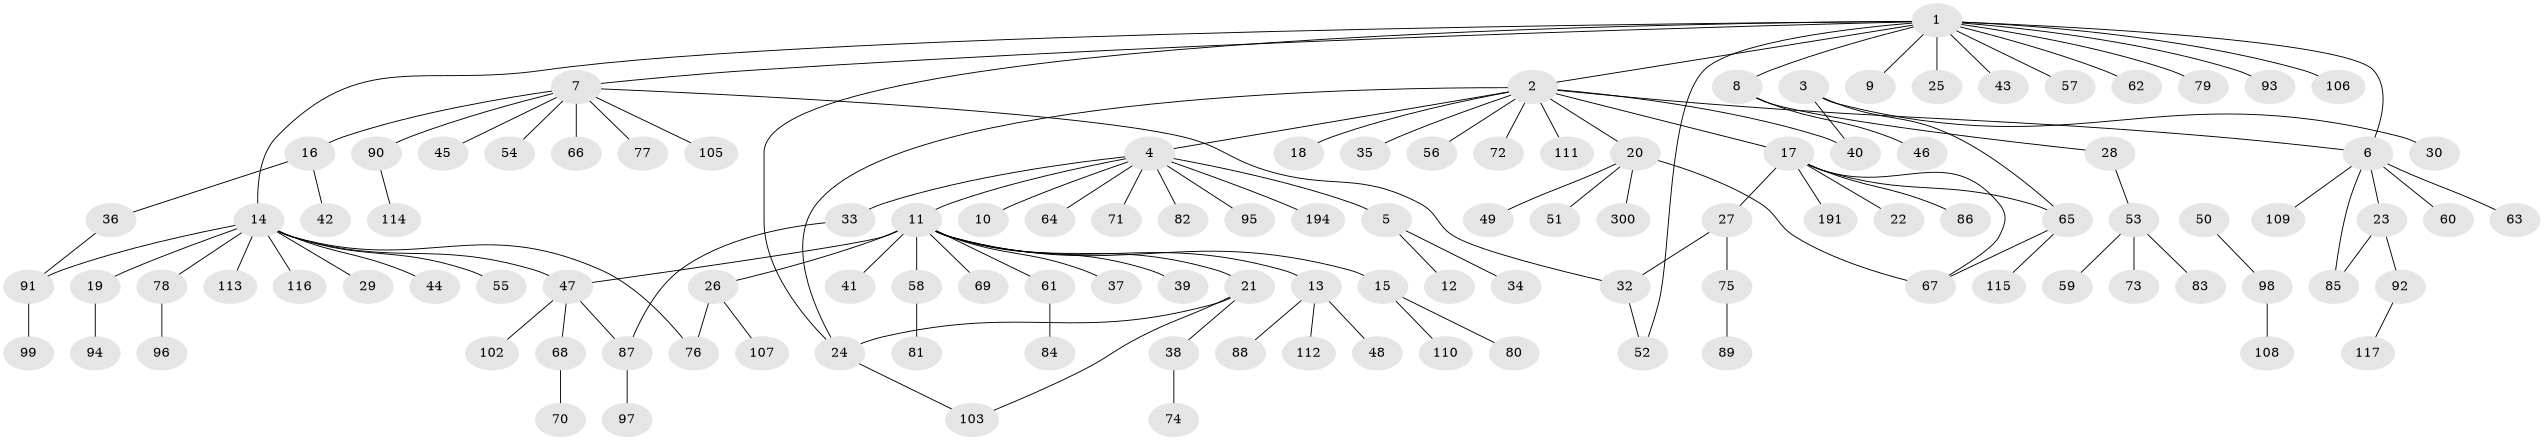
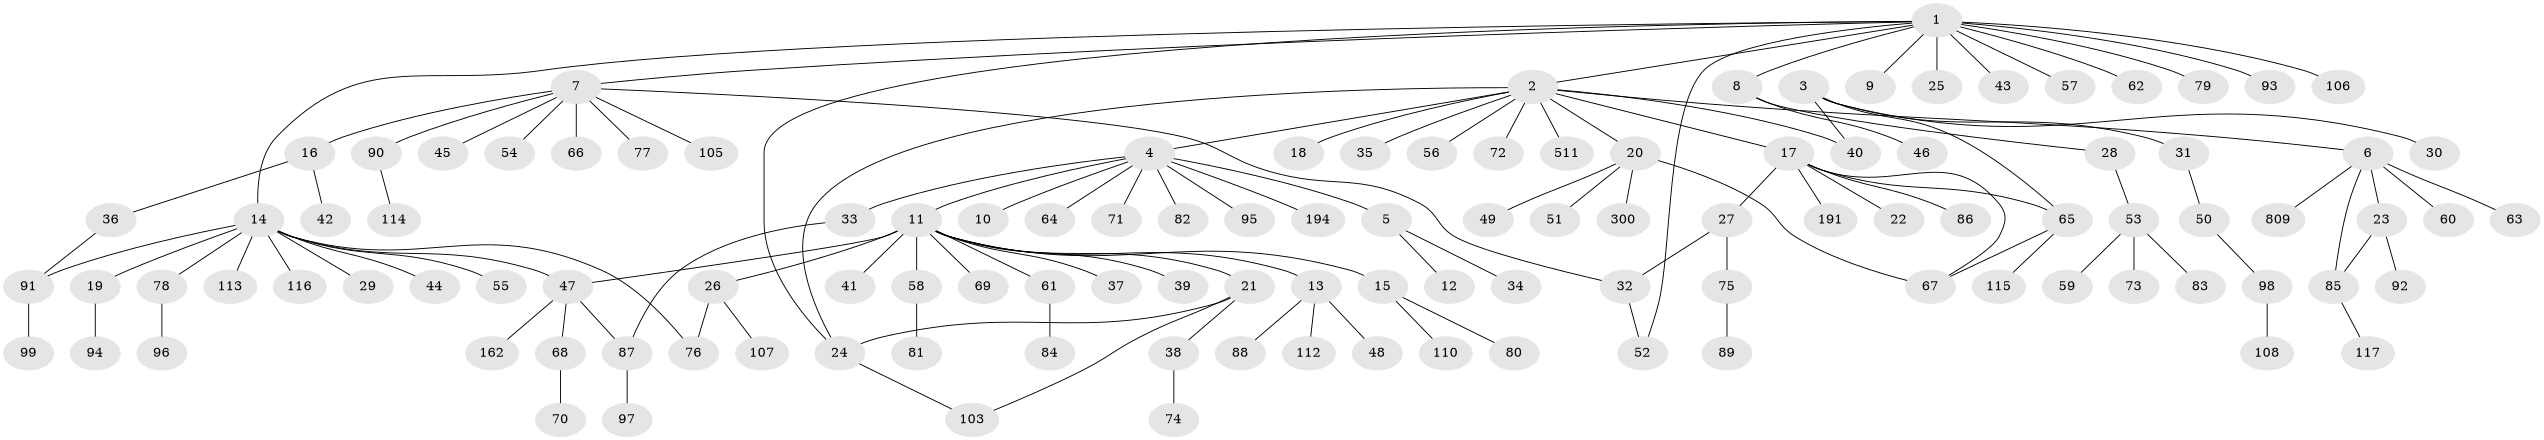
edge "1" -- "6": removed
node "111": label "111" -> "511"
node "31": added
node "109": label "109" -> "809"
edge "92" -- "117": now "85" -- "117"
node "102": label "102" -> "162"
